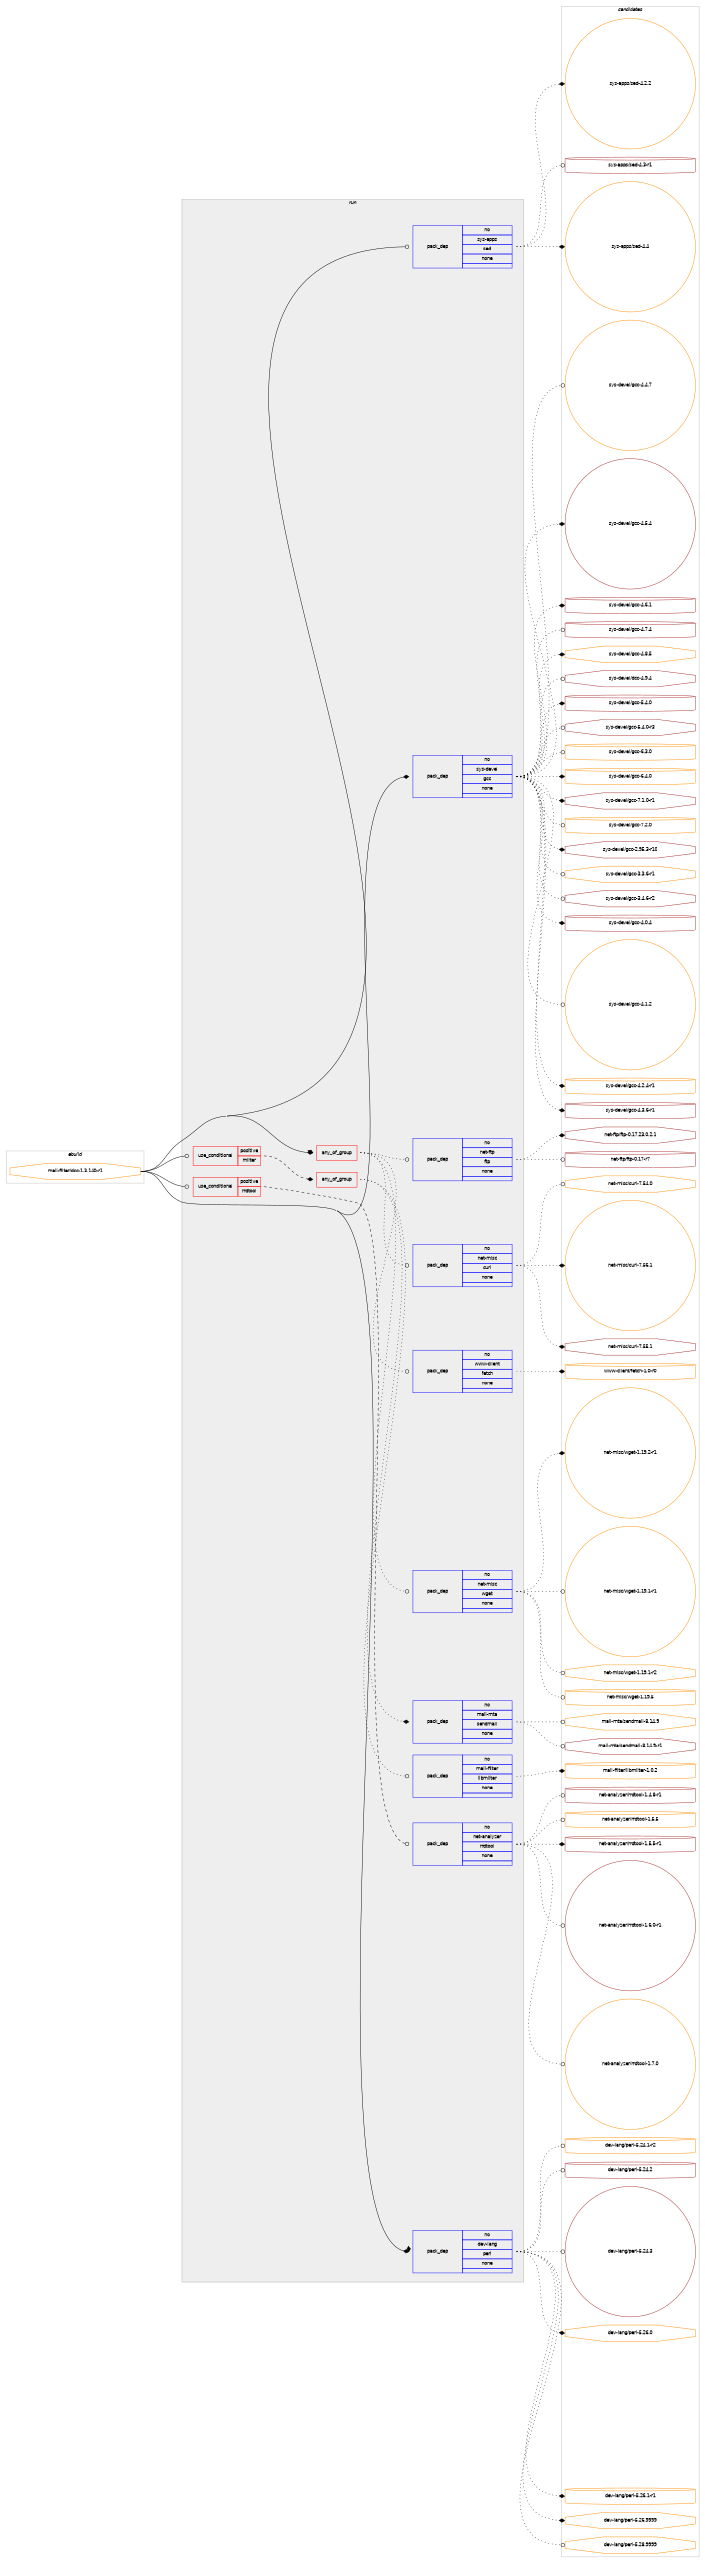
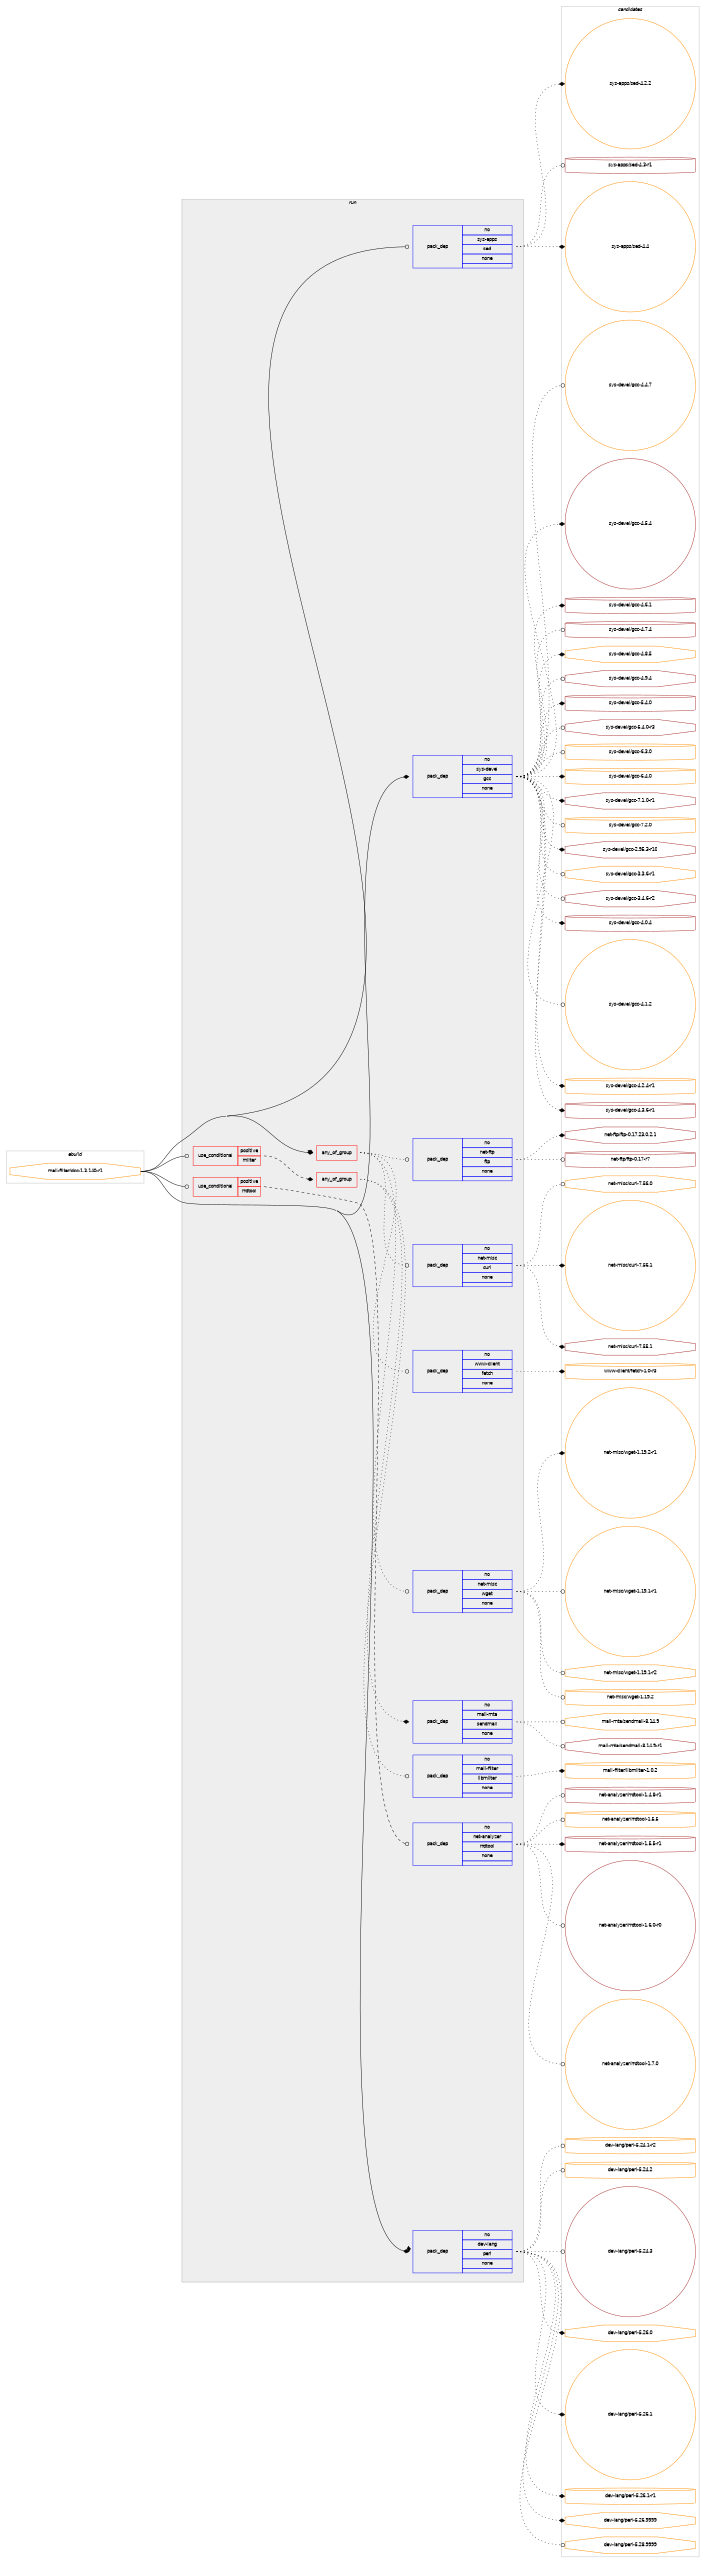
node "sys-devel/dcc-4.9.4": label "sys-devel/dcc-4.9.4" -> "sys-devel/gcc-4.9.4"
node "net-misc/curl-7.54.0": label "net-misc/curl-7.54.0" -> "net-misc/curl-7.56.0"
node "www-client/fetch-1.0-r0": label "www-client/fetch-1.0-r0" -> "www-client/fetch-1.0-r3"
node "net-misc/wget-1.19.5": label "net-misc/wget-1.19.5" -> "net-misc/wget-1.19.2"
node "net-analyzer/rrdtool-1.6.0-r1": label "net-analyzer/rrdtool-1.6.0-r1" -> "net-analyzer/rrdtool-1.6.0-r0"
node "dev-lang/perl-5.24.2": color brown -> darkorange
node "dev-lang/perl-5.26.1": added
